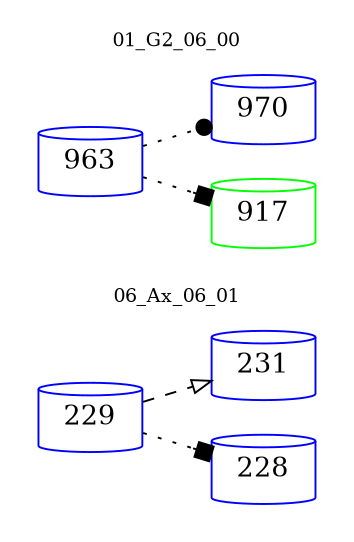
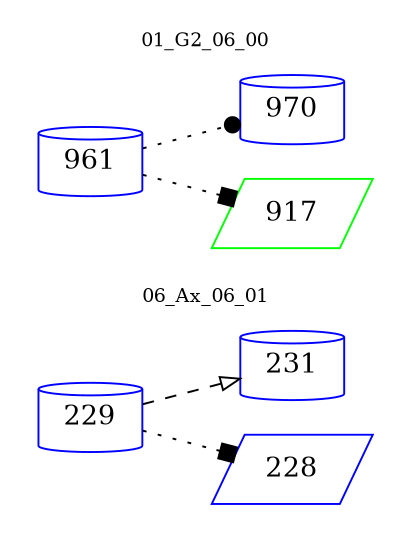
node "963": label "963" -> "961"
node "917": shape cylinder -> parallelogram
node "228": shape cylinder -> parallelogram
